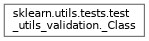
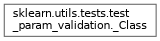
node "sklearn.utils.tests.test _utils_validation._Class": label "sklearn.utils.tests.test _utils_validation._Class" -> "sklearn.utils.tests.test _param_validation._Class"
